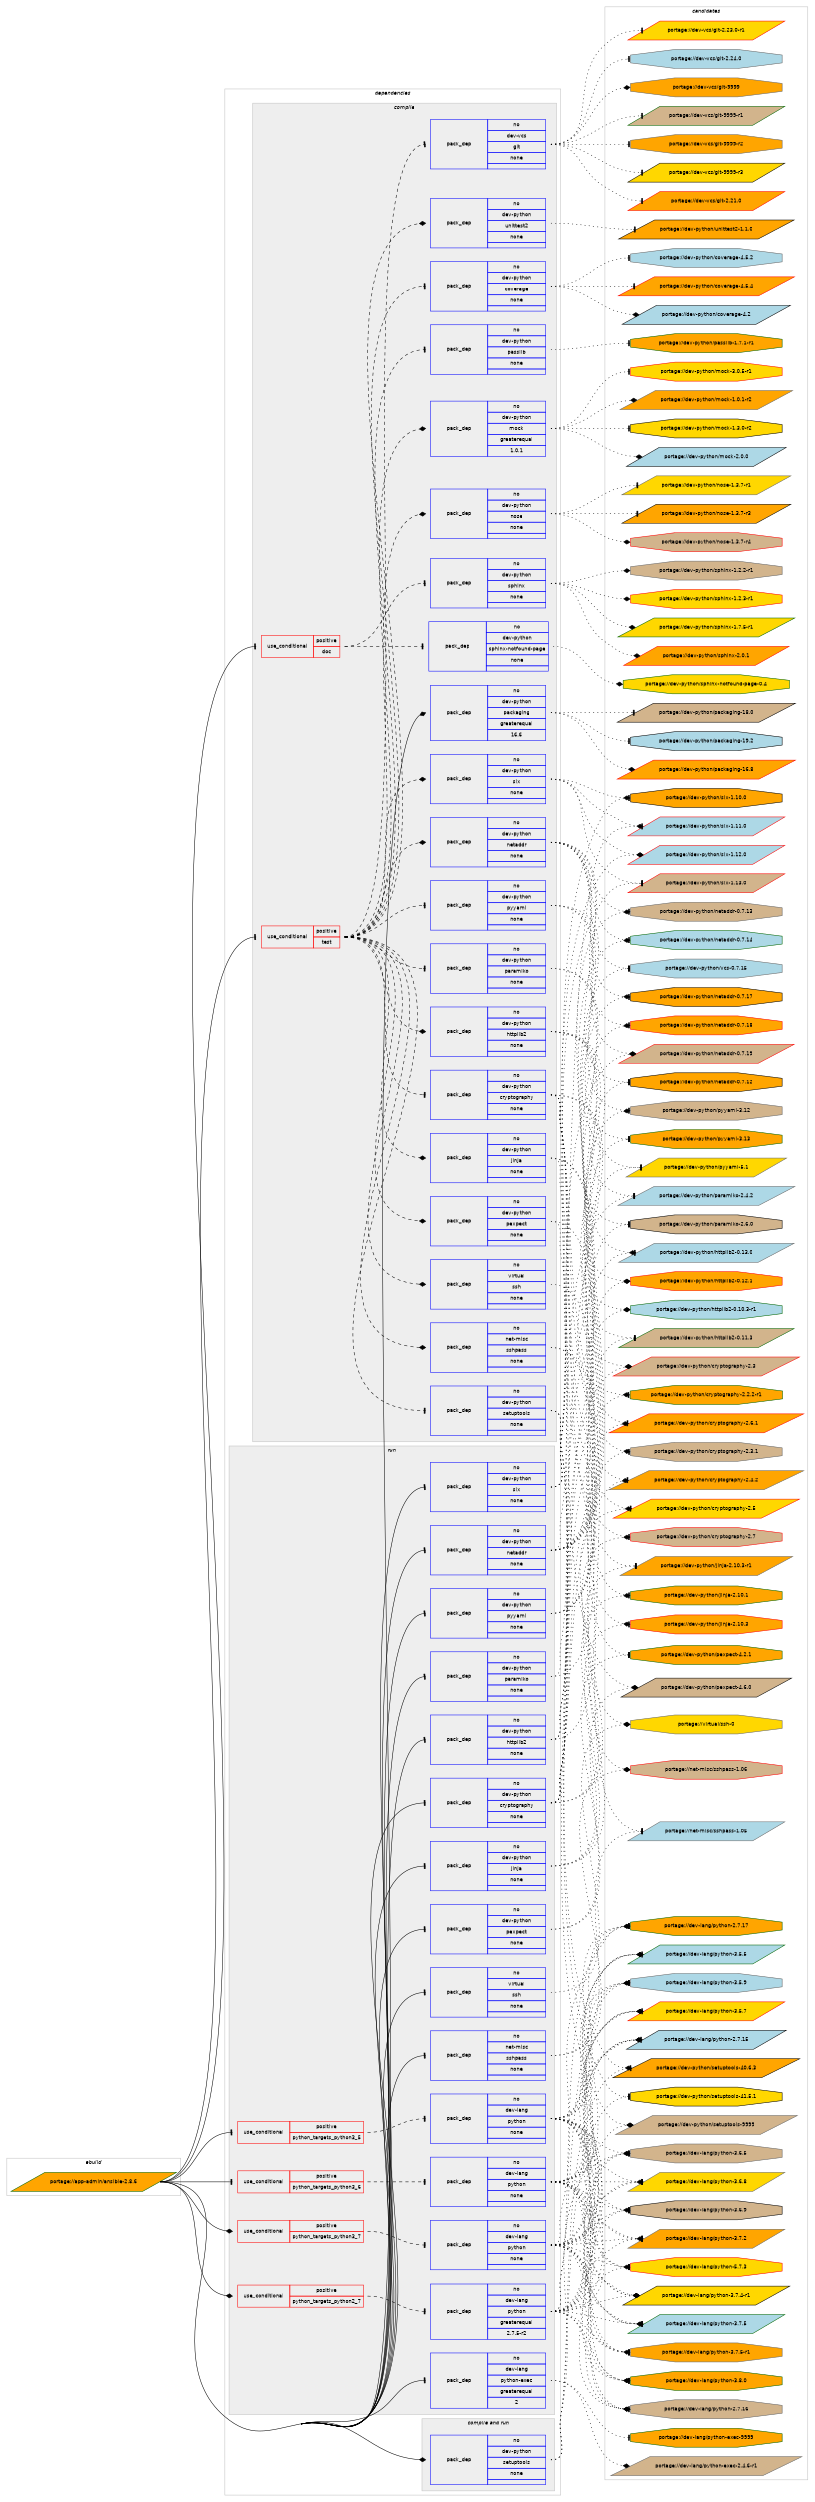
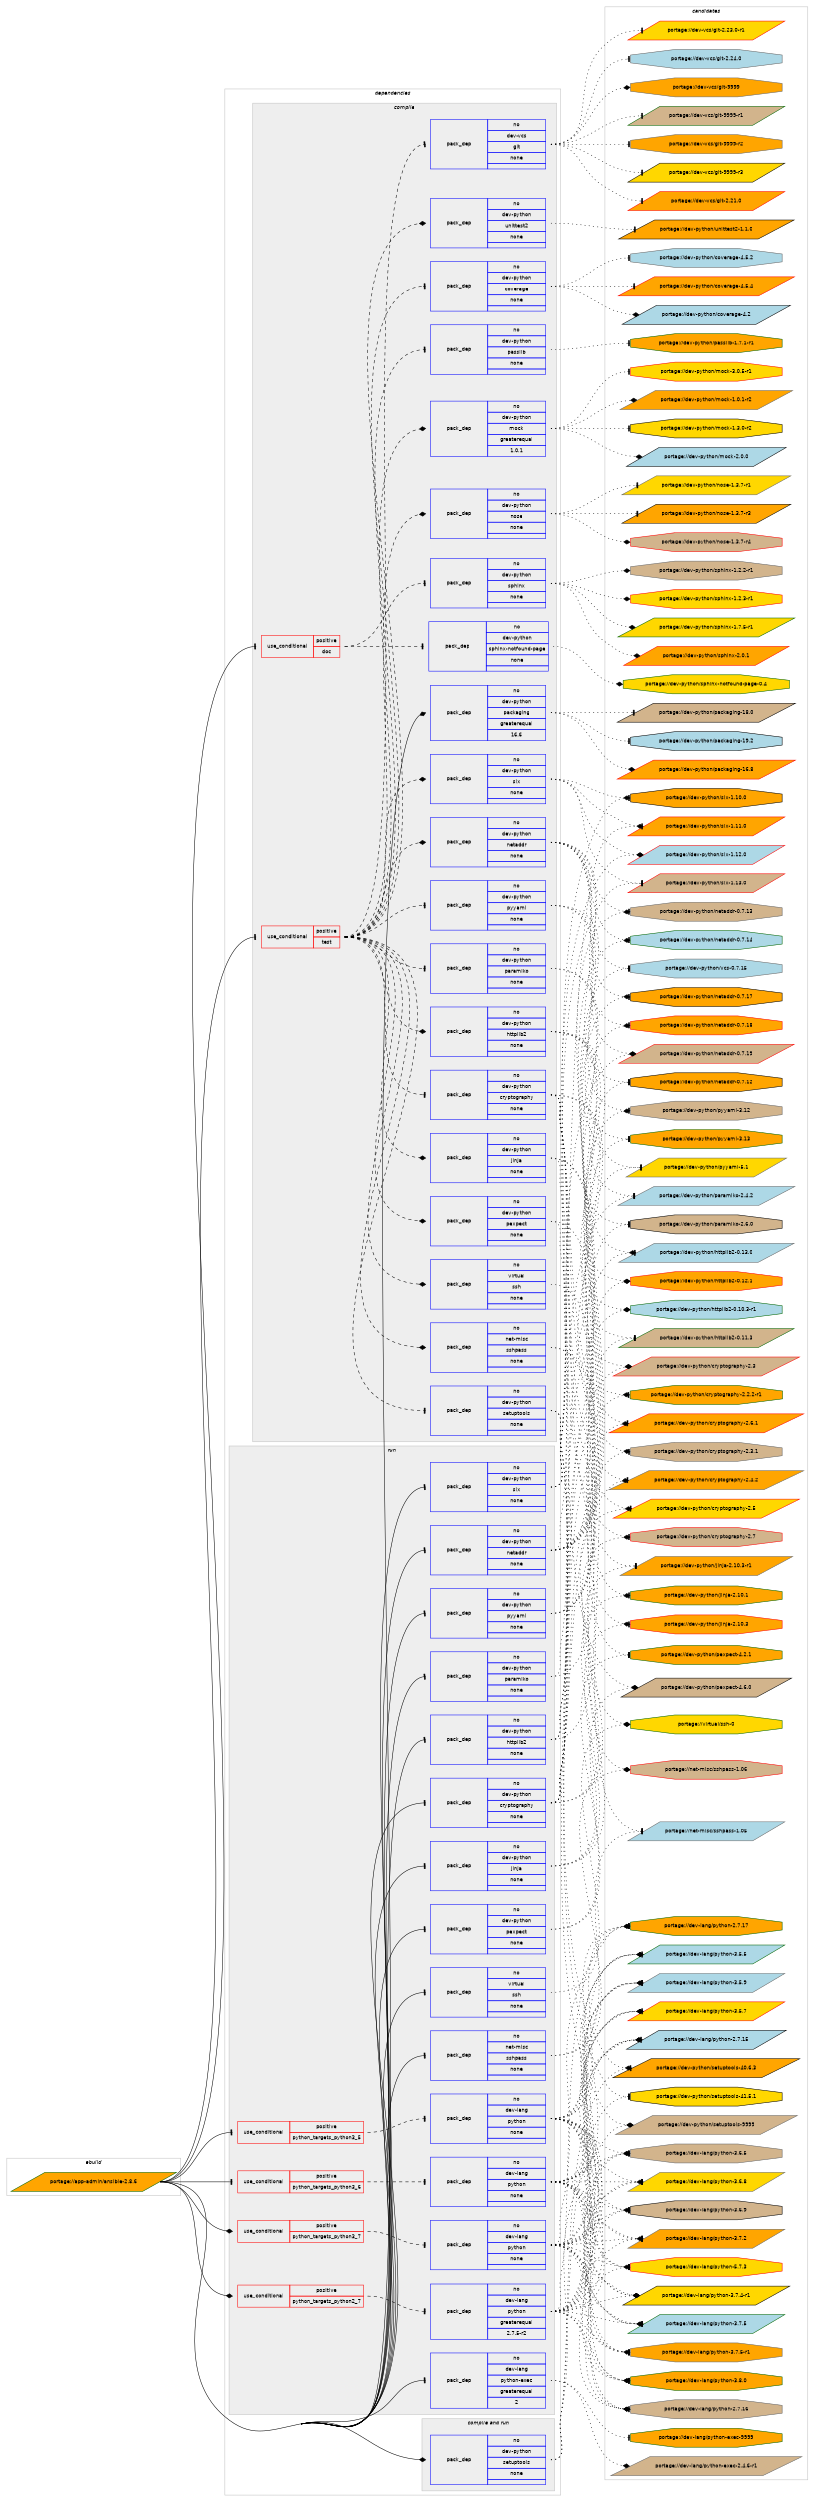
node "portage://dev-python/six-1.11.0": fillcolor lightblue -> orange
node "portage://virtual/ssh-0": color gray40 -> darkgreen
node "portage://dev-lang/python-3.5.9": shape octagon -> parallelogram
